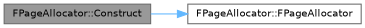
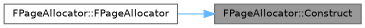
edge "FPageAllocator::Construct" -> "FPageAllocator::FPageAllocator": reversed
